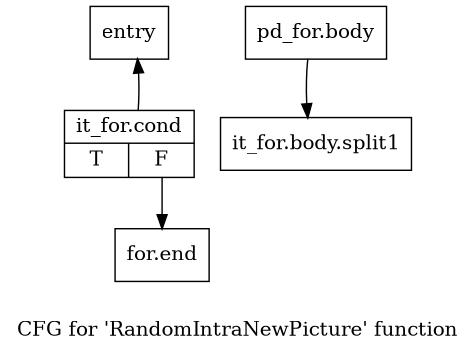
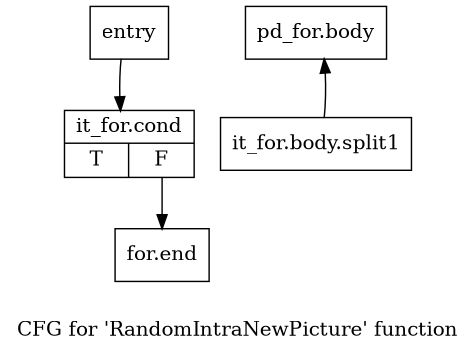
edge "pd_for.body" -> "it_for.body.split1": reversed
edge "it_for.cond" -> "entry": reversed
